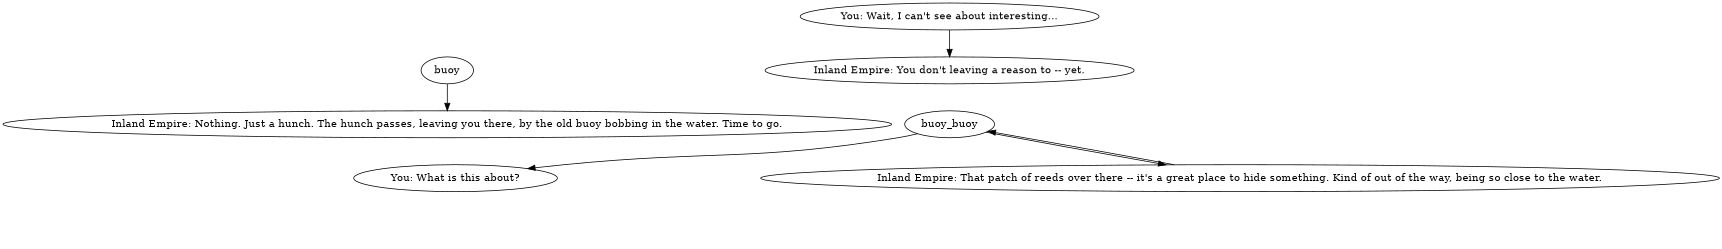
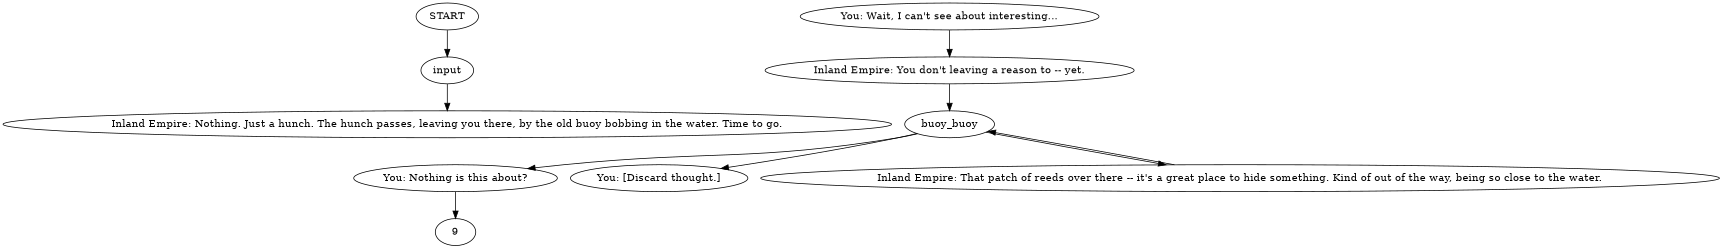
node "START": added
node "buoy": label "buoy" -> "input"
edge "Inland Empire: You don't leaving a reason to -- yet." -> "buoy_buoy": added
node "You: What is this about?": label "You: What is this about?" -> "You: Nothing is this about?"
node "You: [Discard thought.]": added
node "9": added
